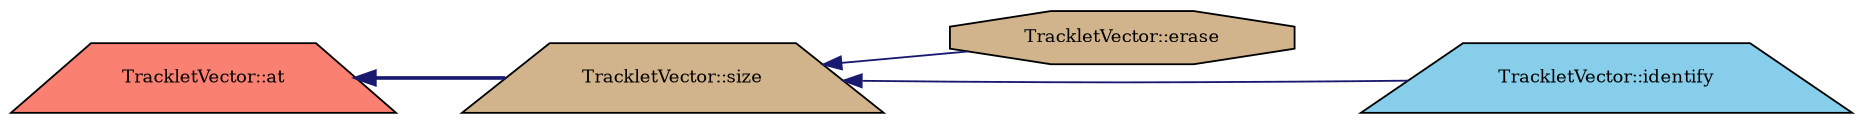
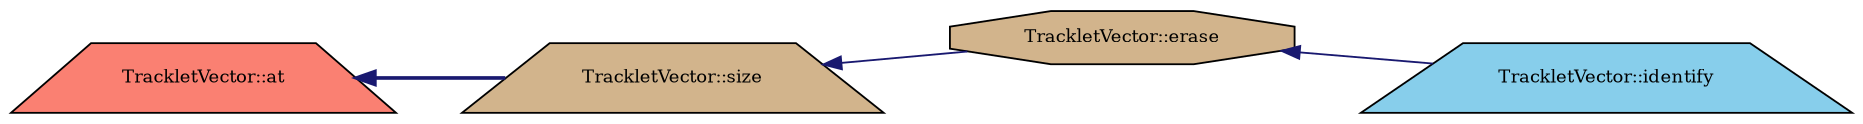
edge "TrackletVector::identify" -> "TrackletVector::size": now "TrackletVector::identify" -> "TrackletVector::erase"
